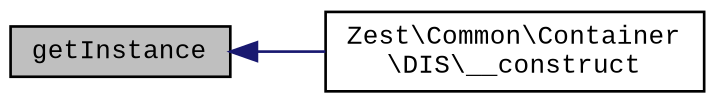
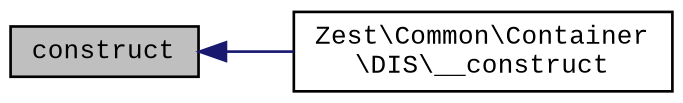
node "getInstance": label "getInstance" -> "construct"
